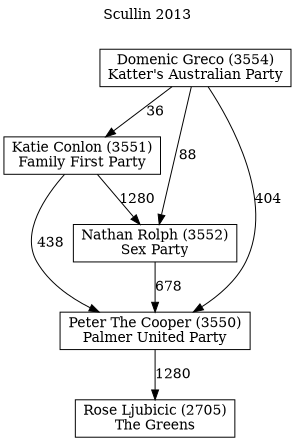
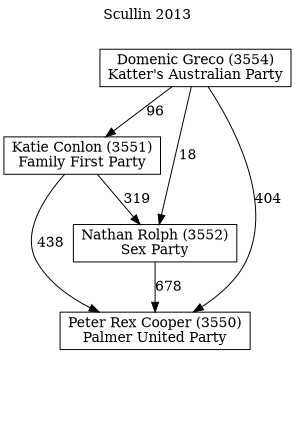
edge "Domenic Greco (3554) Katter's Australian Party" -> "Katie Conlon (3551) Family First Party": label "36" -> "96"
edge "Domenic Greco (3554) Katter's Australian Party" -> "Nathan Rolph (3552) Sex Party": label "88" -> "18"
edge "Katie Conlon (3551) Family First Party" -> "Nathan Rolph (3552) Sex Party": label "1280" -> "319"
node "Peter The Cooper (3550) Palmer United Party": label "Peter The Cooper (3550) Palmer United Party" -> "Peter Rex Cooper (3550) Palmer United Party"
node "Rose Ljubicic (2705) The Greens": removed
